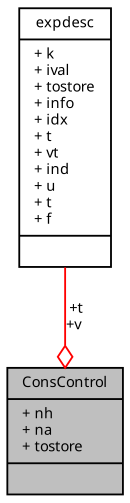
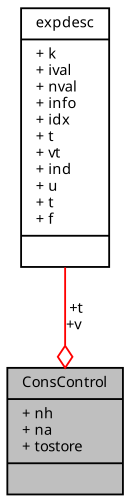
node "expdesc": text "+ tostore" -> "+ nval"
